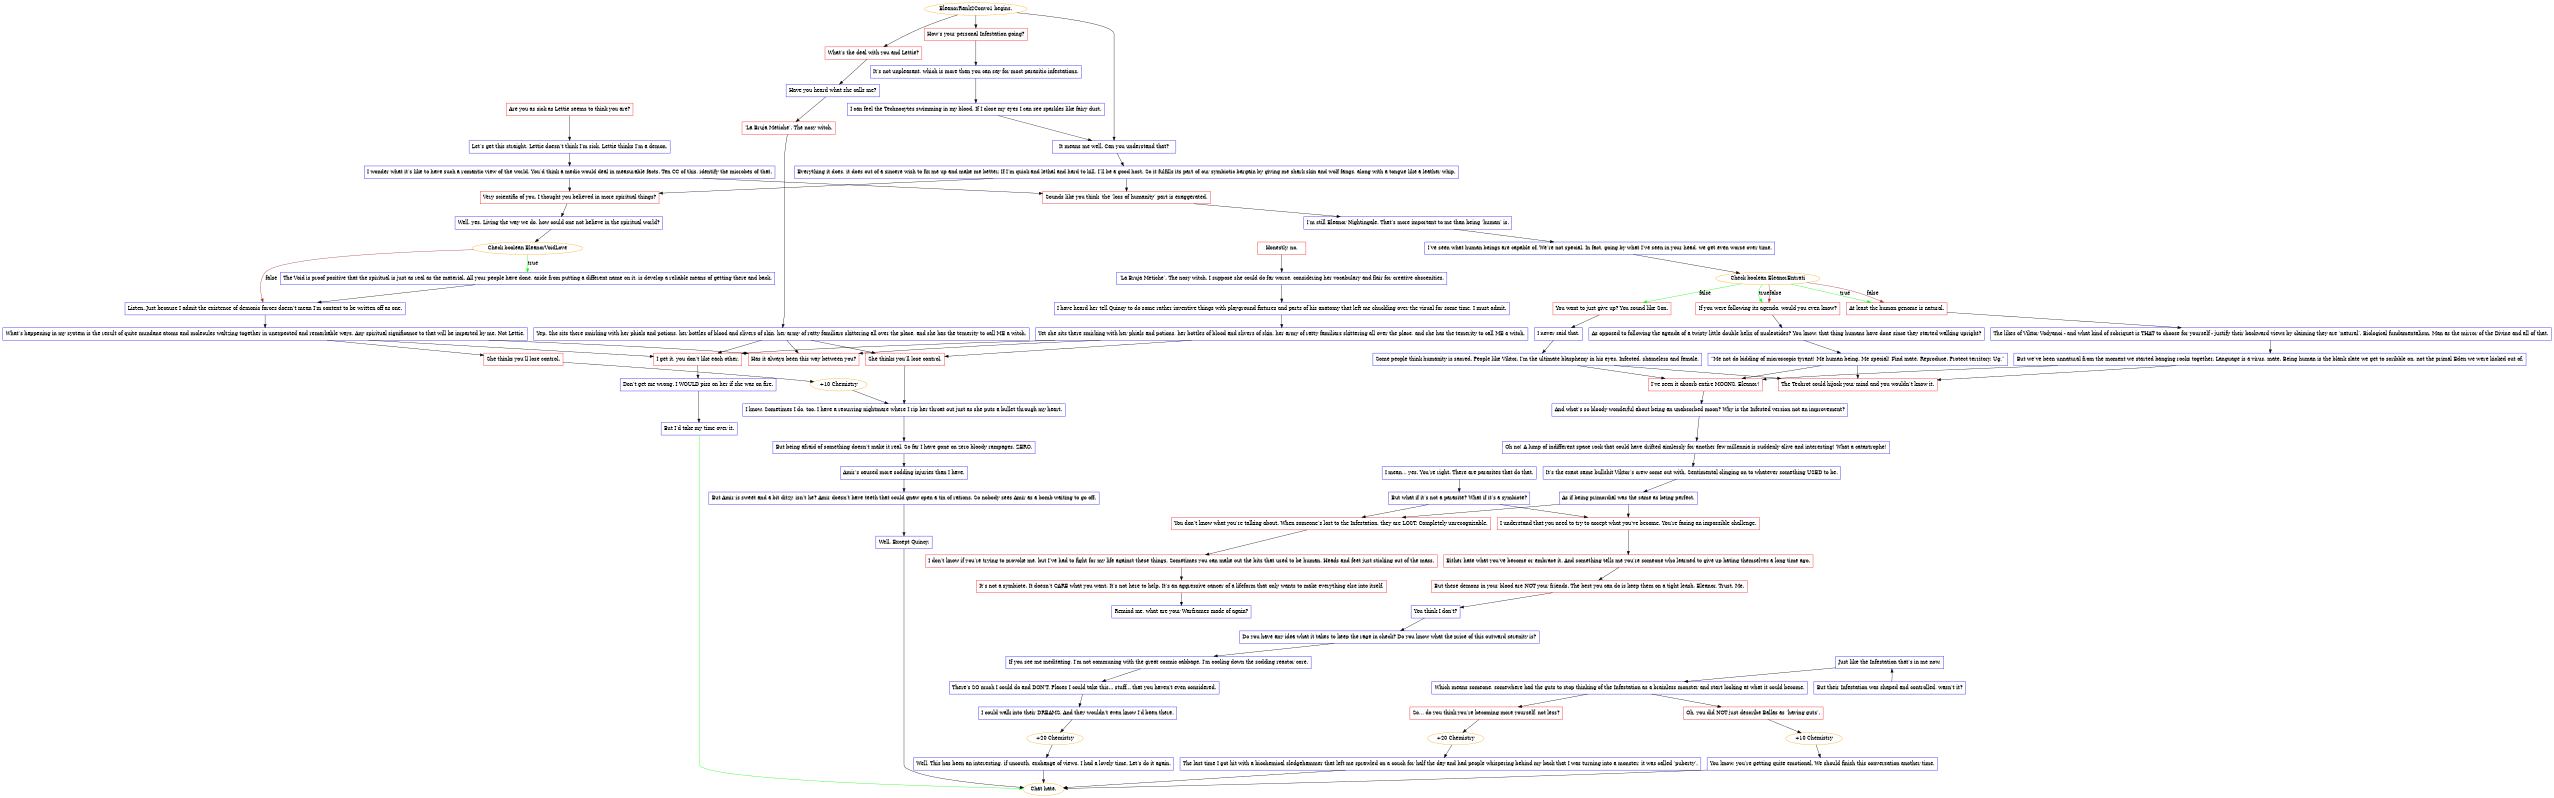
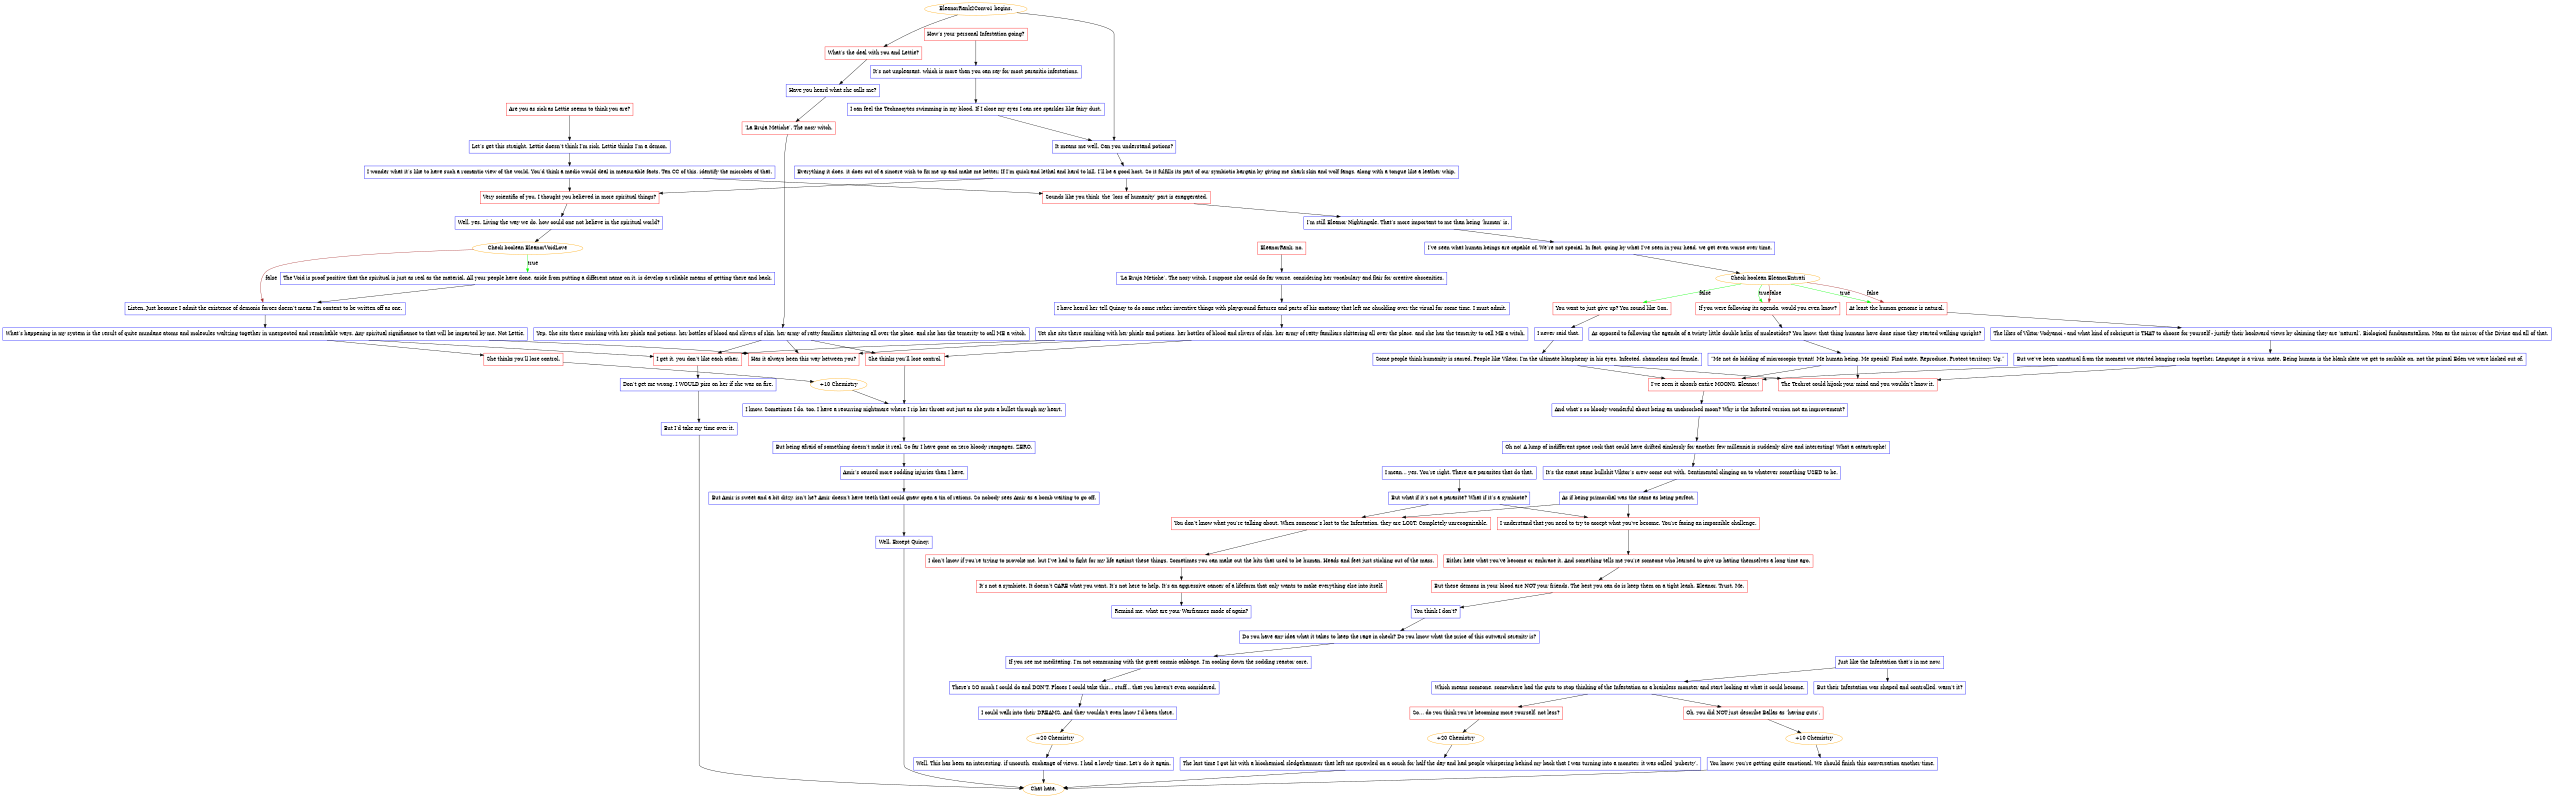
edge "EleanorRank2Convo1 begins." -> "How’s your personal Infestation going?": removed
node "It means me well. Can you understand that?": label "It means me well. Can you understand that?" -> "It means me well. Can you understand potions?"
node "Honestly, no.": label "Honestly, no." -> "EleanorRank, no."
edge "But their Infestation was shaped and controlled, wasn’t it?" -> "Just like the Infestation that’s in me now.": reversed
edge "But I’d take my time over it." -> "Chat hate.": color green -> black
